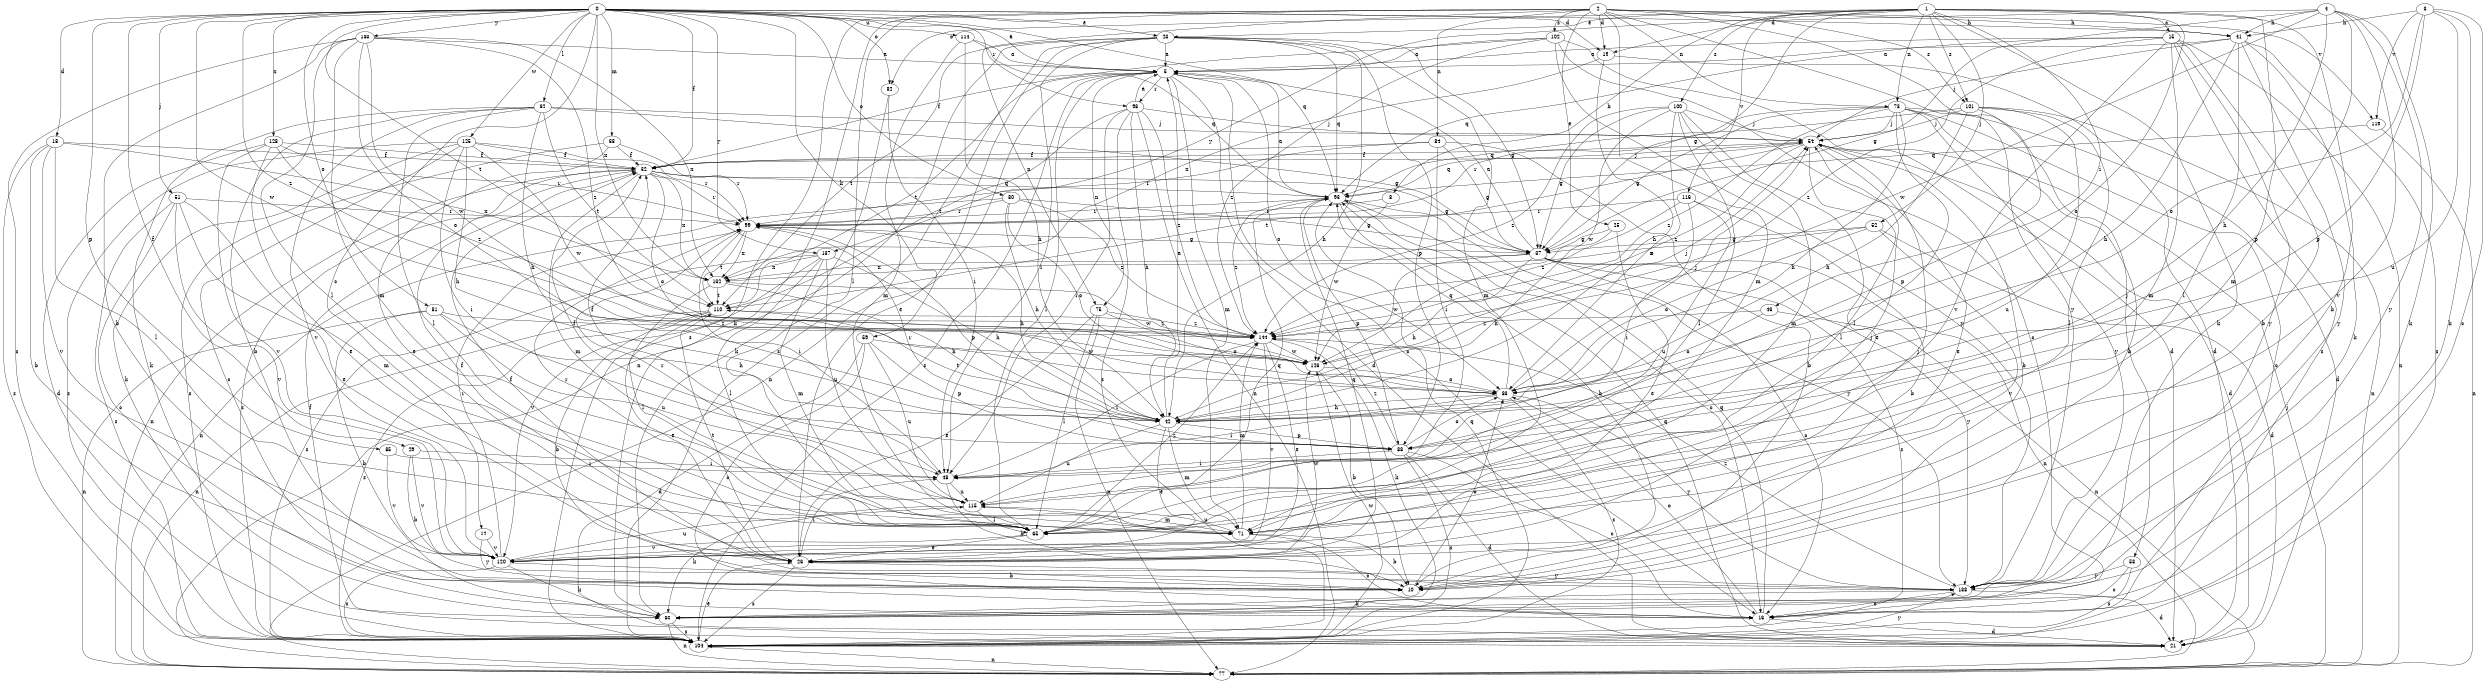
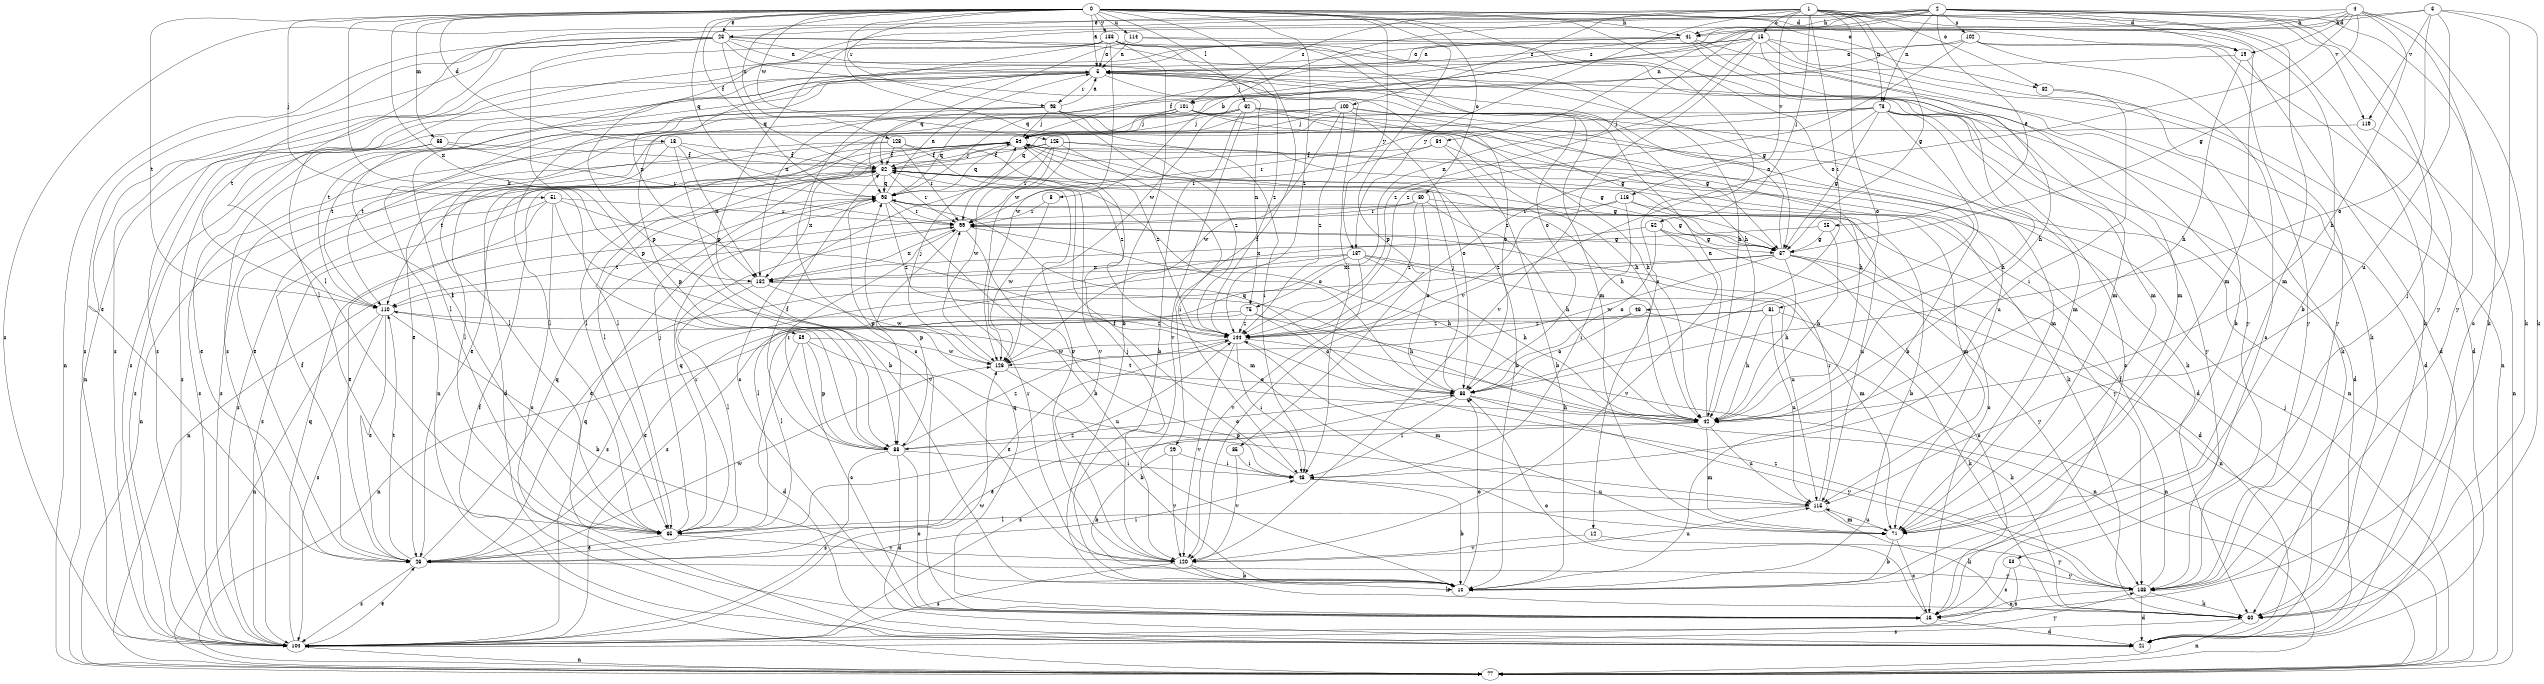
edge "71" -> "144": reversed
edge "84" -> "48": removed, label "i"
edge "81" -> "60": label "b" -> "k"
